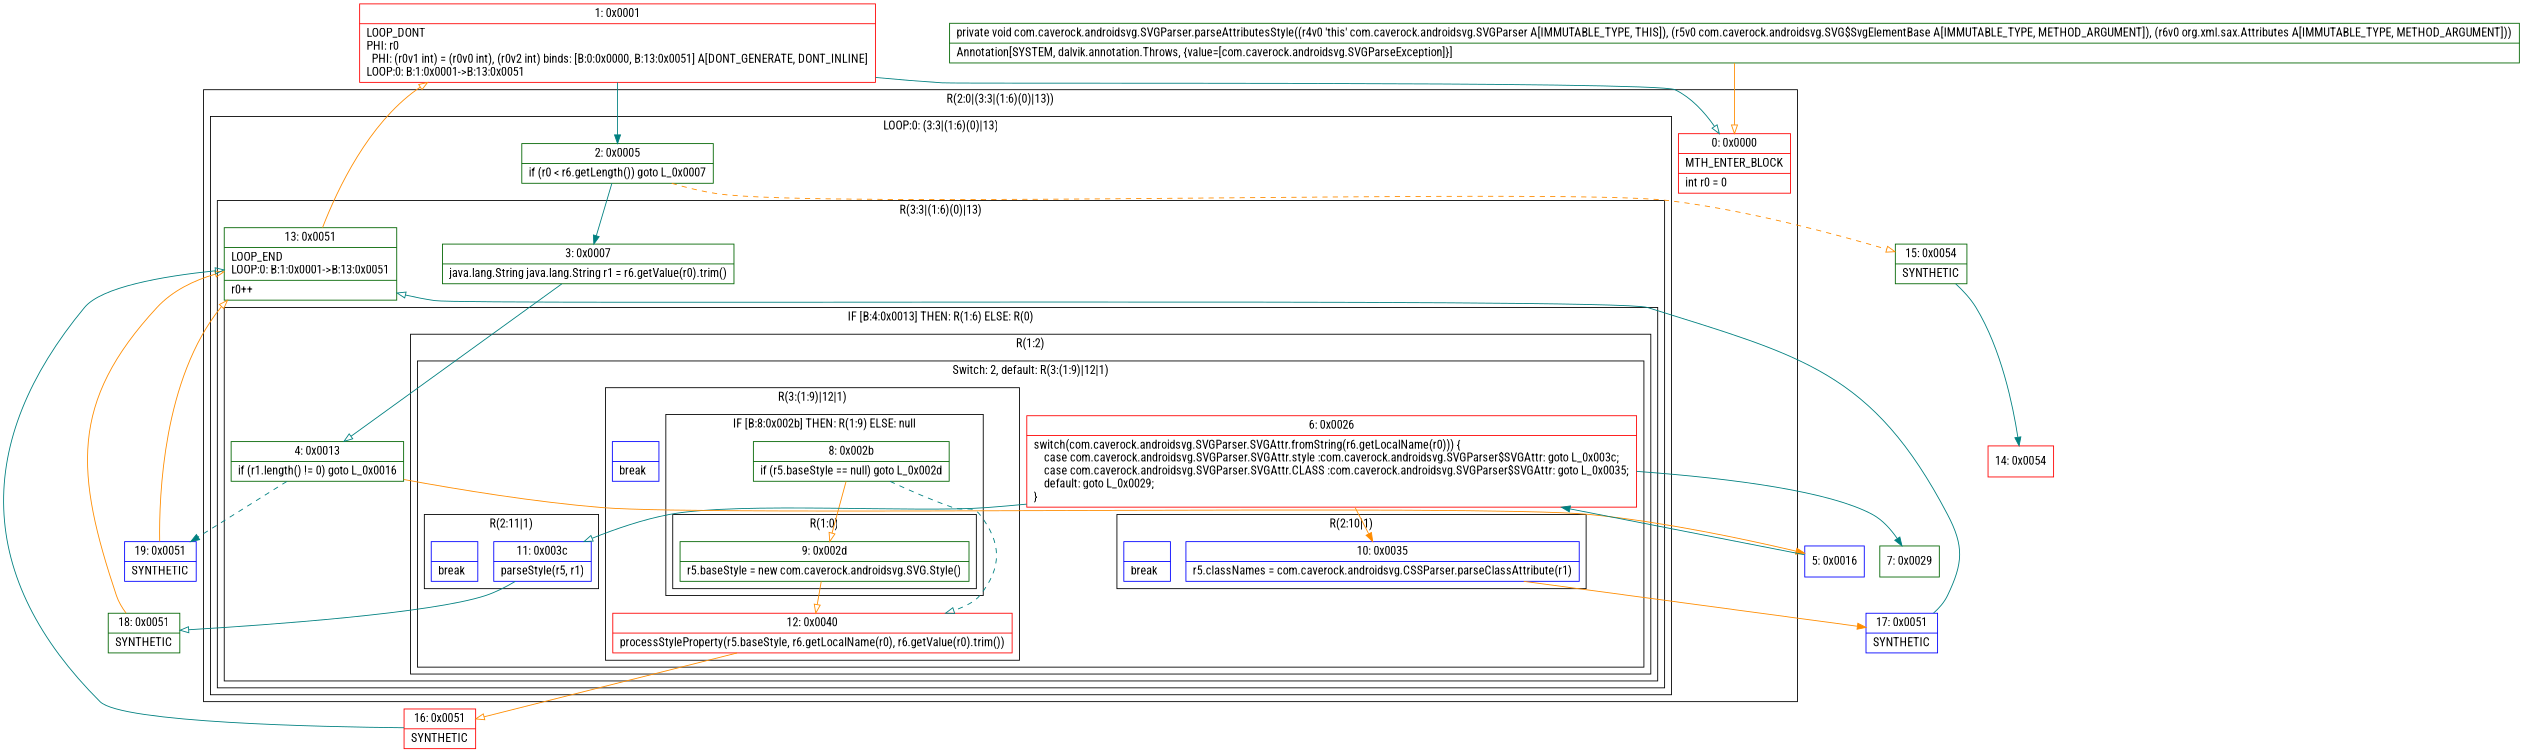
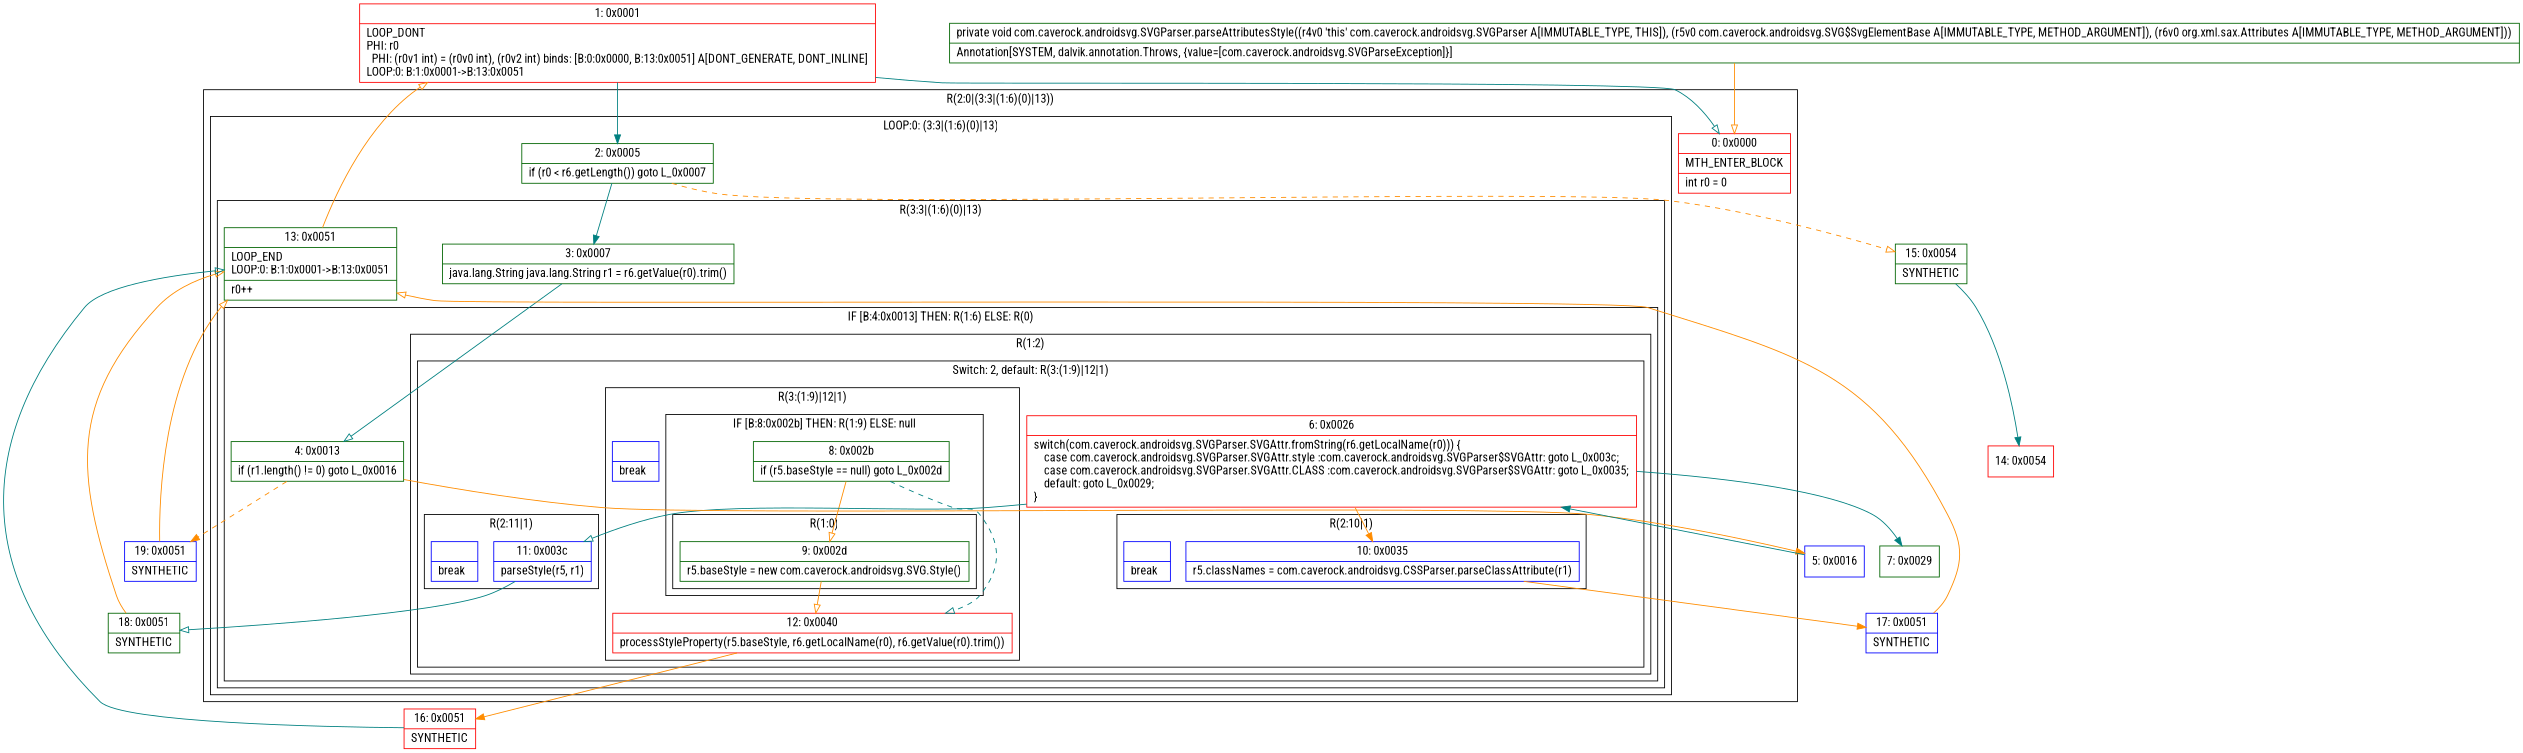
edge "17: 0x0051" -> "13: 0x0051": color teal -> darkorange
edge "4: 0x0013" -> "19: 0x0051": color teal -> darkorange
edge "12: 0x0040" -> "16: 0x0051": arrowhead onormal -> normal
